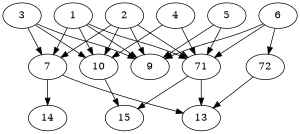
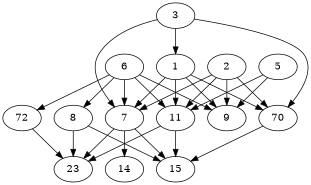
node "4": removed
edge "3" -> "9": now "3" -> "1"
node "10": label "10" -> "70"
node "71": label "71" -> "11"
edge "6" -> "7": added
node "8": added
node "13": label "13" -> "23"
edge "7" -> "15": added
